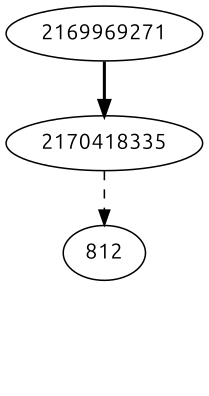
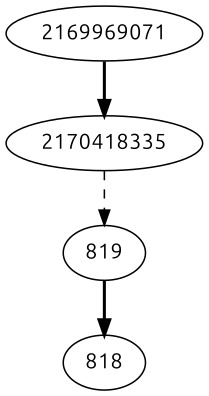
node "2169969271": label "2169969271" -> "2169969071"
node "812": label "812" -> "819"
node "818": added
